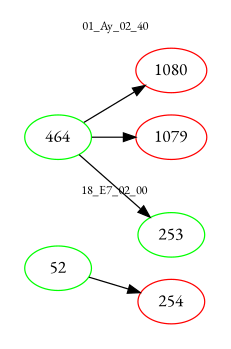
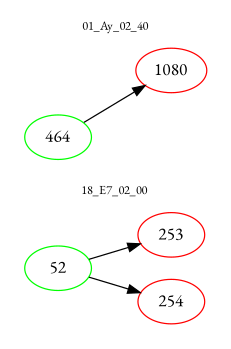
node "1079": removed
edge "464" -> "253": now "52" -> "253"
node "253": color green -> red
